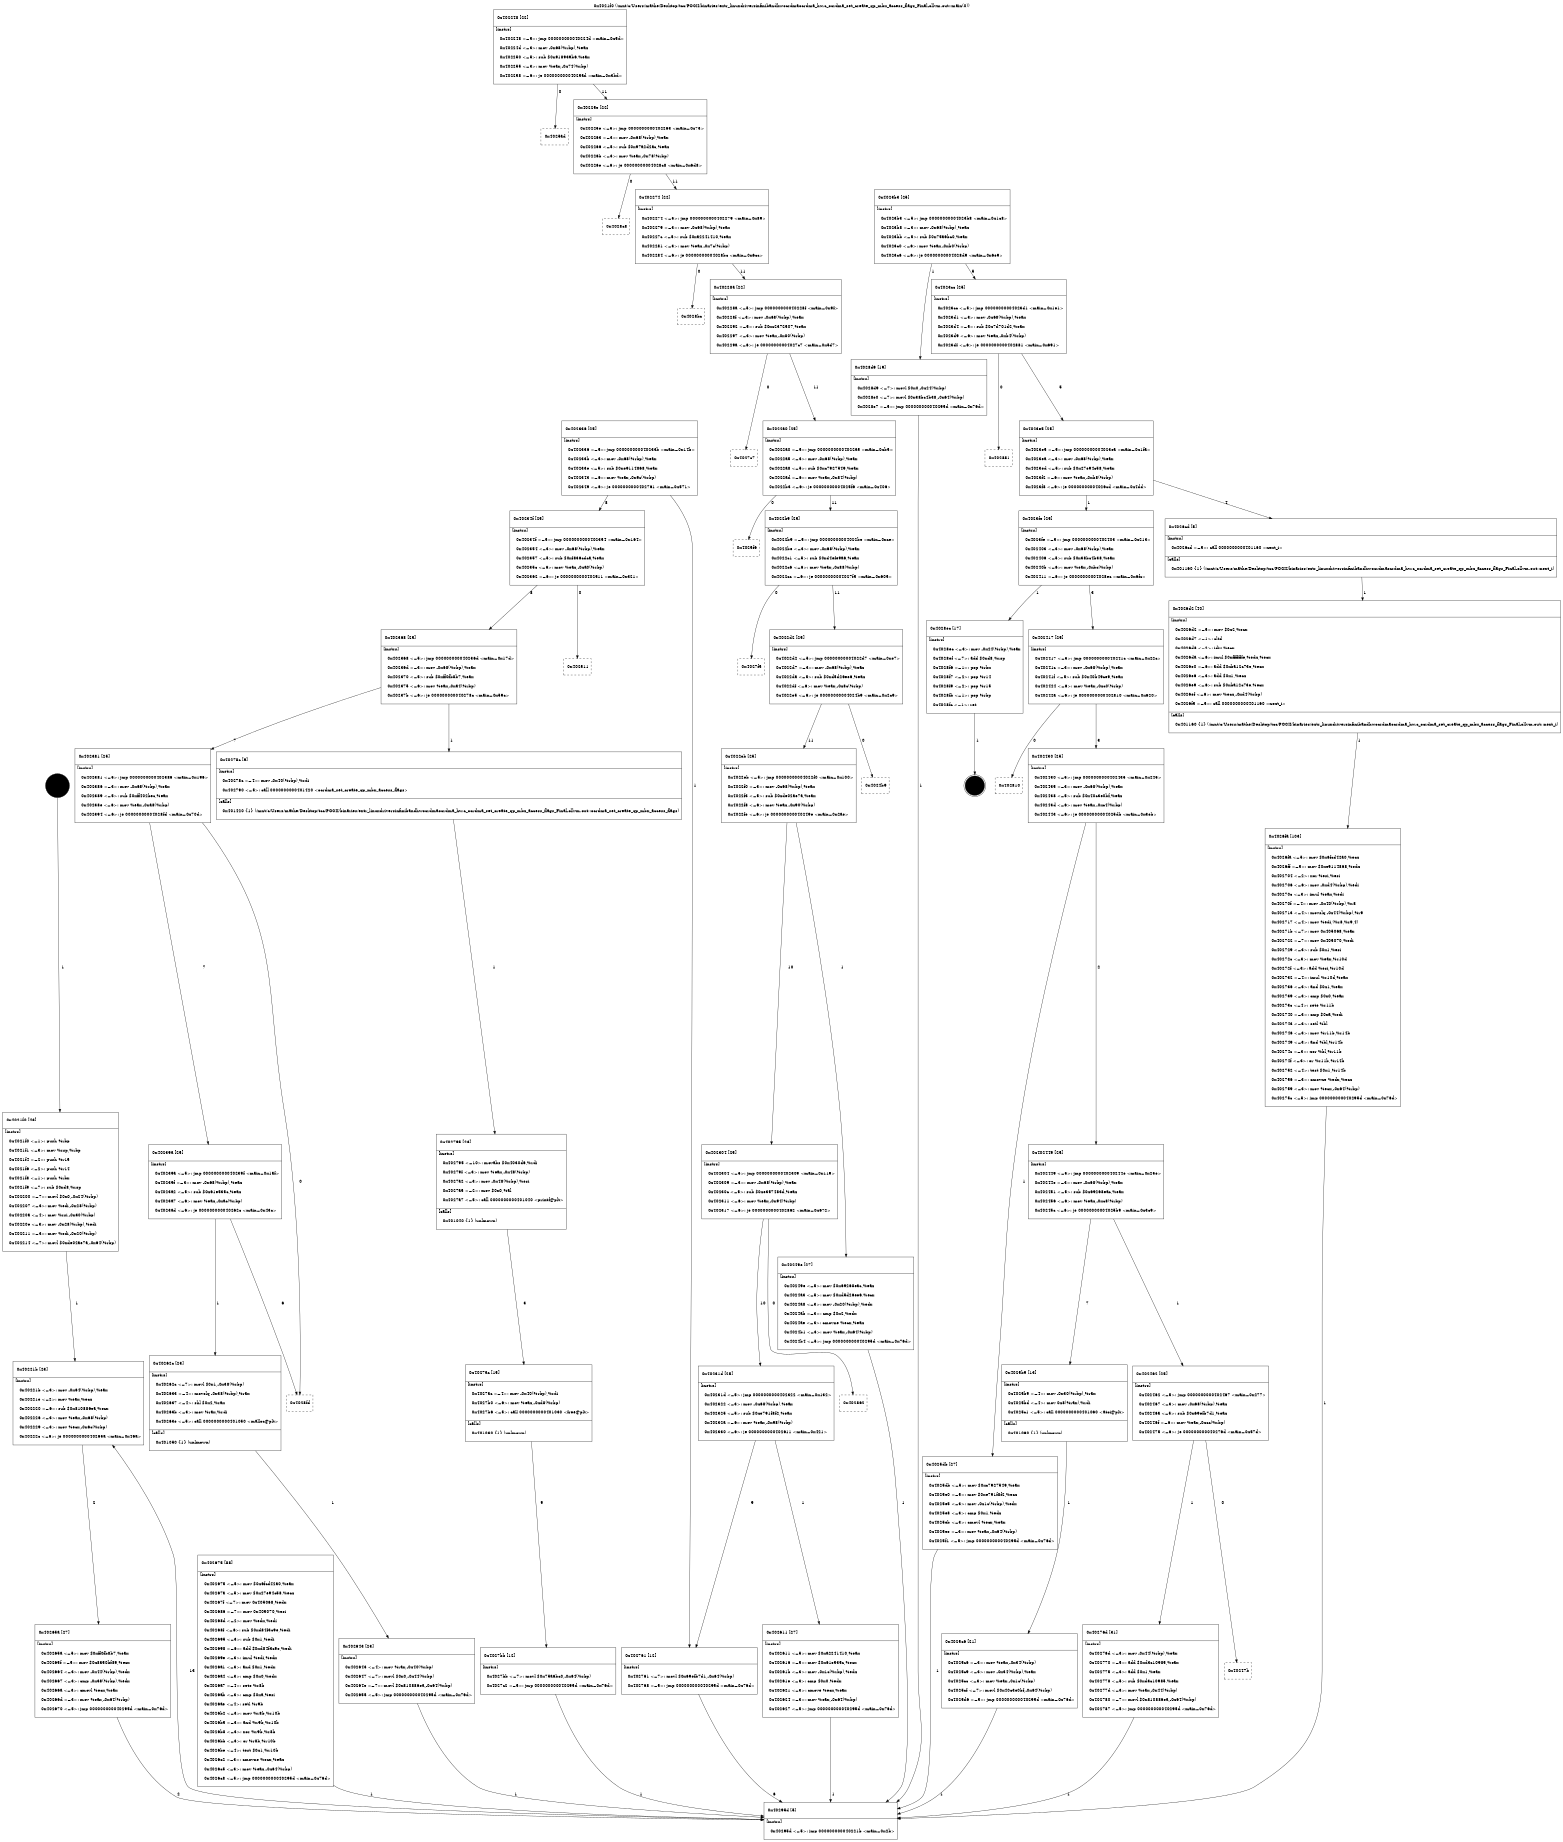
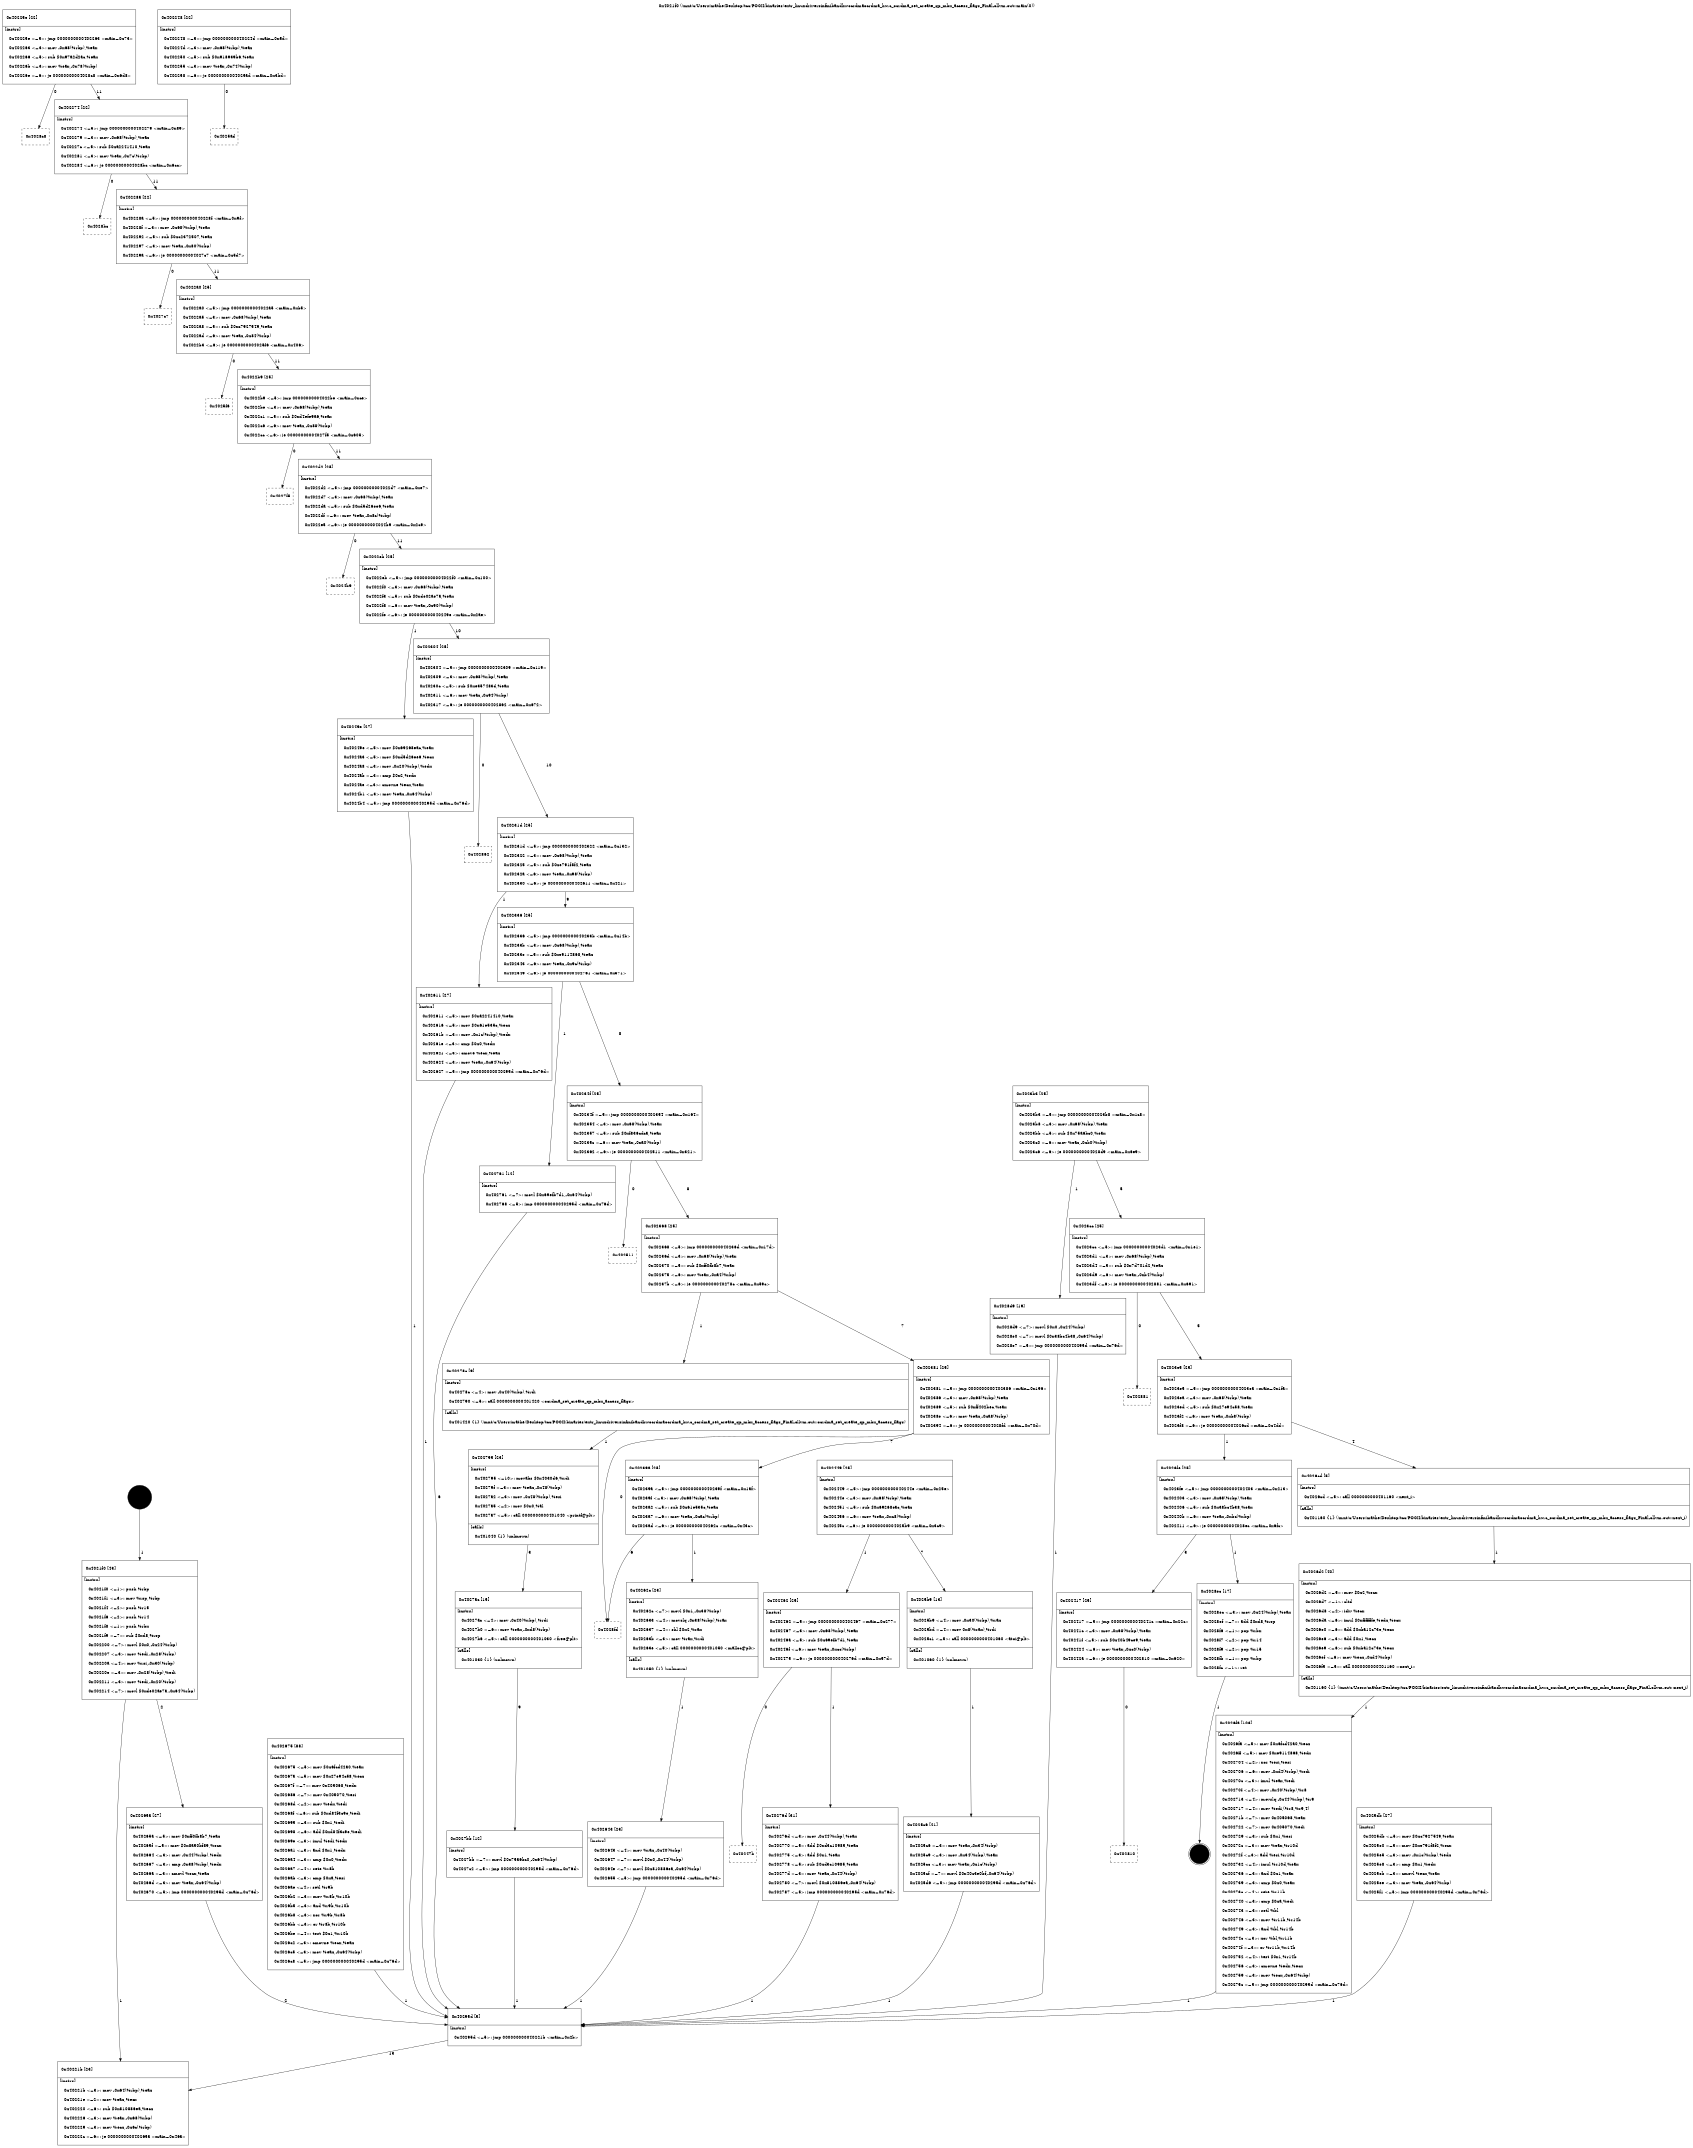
edge "0x402248 [22]" -> "0x40225e [22]": removed, label "11"
node "0x402430 [25]": removed
edge "0x40221b [23]" -> "0x40265a [27]": now "0x4021f0 [43]" -> "0x40265a [27]"
edge "0x40231d [25]" -> "0x402761 [12]": now "0x40231d [25]" -> "0x402336 [25]"
